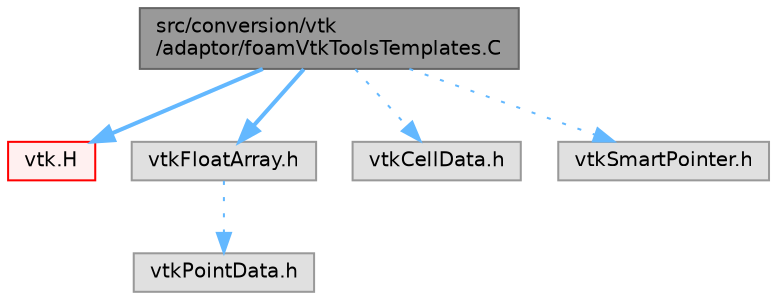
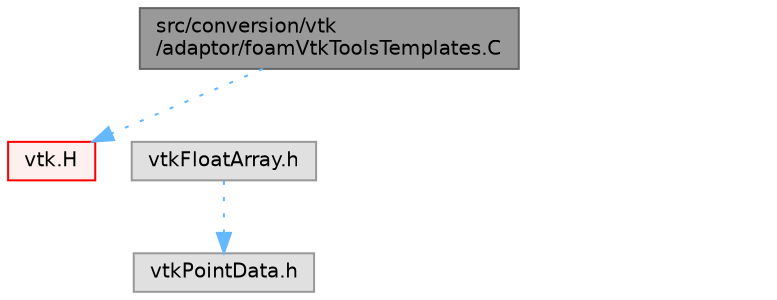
edge "src/conversion/vtk /adaptor/foamVtkToolsTemplates.C" -> "vtkFloatArray.h": removed
edge "src/conversion/vtk /adaptor/foamVtkToolsTemplates.C" -> "vtk.H": style bold -> dotted
node "vtkCellData.h": removed
node "vtkSmartPointer.h": removed
